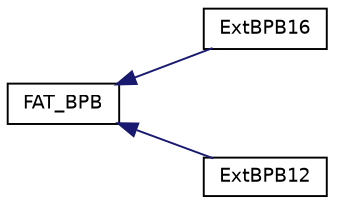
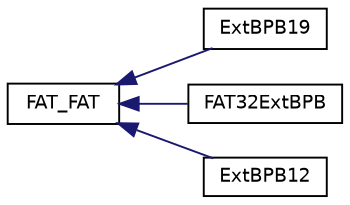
node "ExtBPB16": label "ExtBPB16" -> "ExtBPB19"
node "FAT_BPB": label "FAT_BPB" -> "FAT_FAT"
node "FAT32ExtBPB": added
